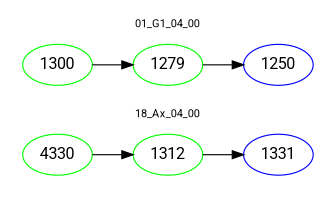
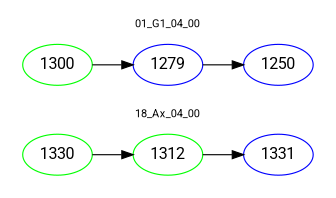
node "1279": color green -> blue
node "4330": label "4330" -> "1330"
